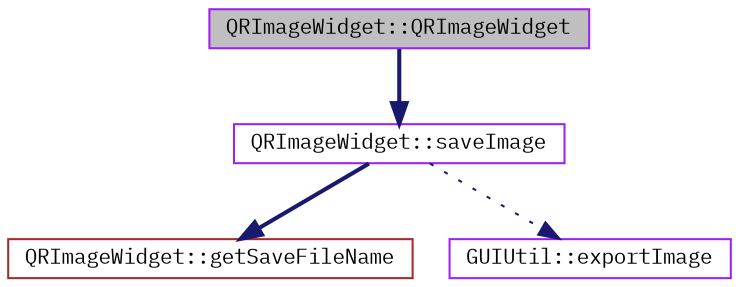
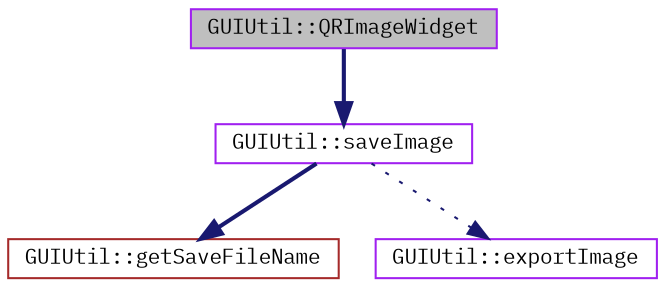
node "QRImageWidget::QRImageWidget": label "QRImageWidget::QRImageWidget" -> "GUIUtil::QRImageWidget"
node "QRImageWidget::saveImage": label "QRImageWidget::saveImage" -> "GUIUtil::saveImage"
node "QRImageWidget::getSaveFileName": label "QRImageWidget::getSaveFileName" -> "GUIUtil::getSaveFileName"
